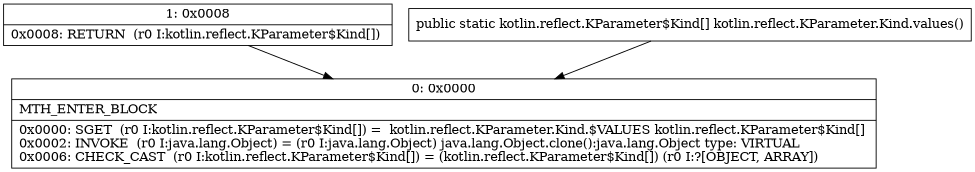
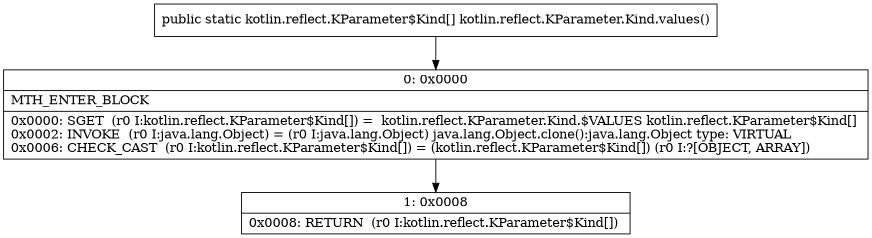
edge "1: 0x0008" -> "0: 0x0000": reversed
